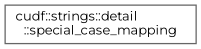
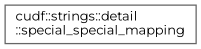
node "cudf::strings::detail ::special_case_mapping": label "cudf::strings::detail ::special_case_mapping" -> "cudf::strings::detail ::special_special_mapping"
